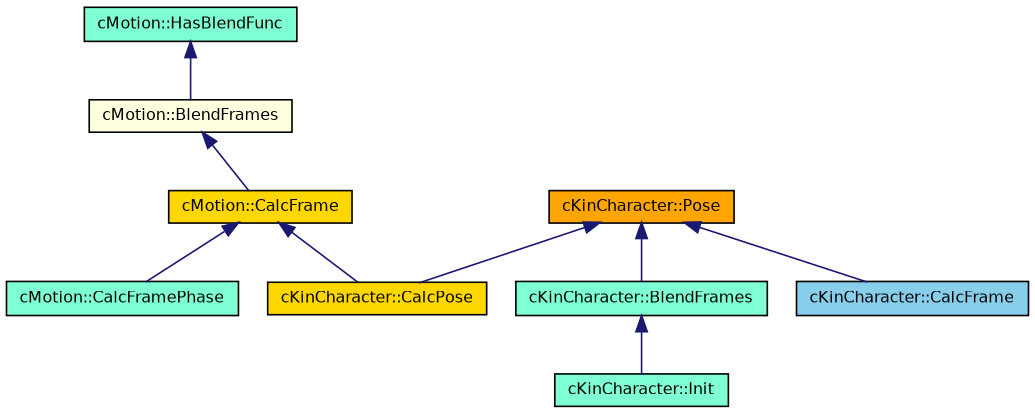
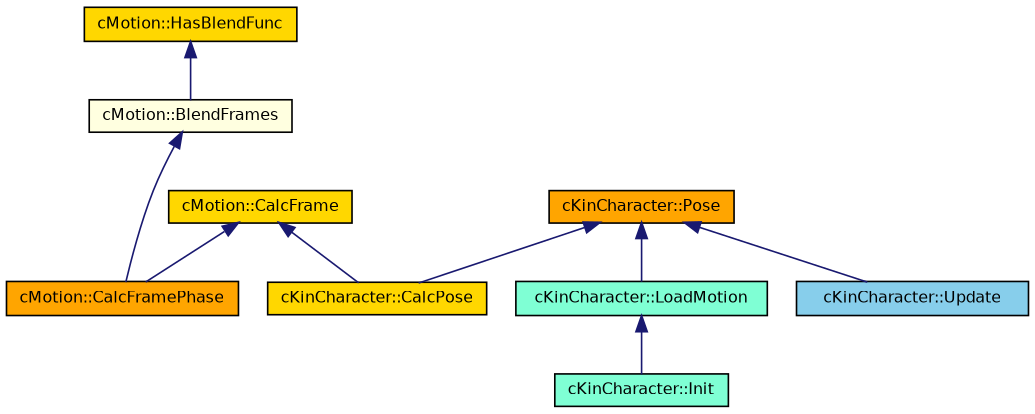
node "cMotion::HasBlendFunc": fillcolor aquamarine -> gold
edge "cMotion::CalcFrame" -> "cMotion::BlendFrames": now "cMotion::CalcFramePhase" -> "cMotion::BlendFrames"
node "cMotion::CalcFramePhase": fillcolor aquamarine -> orange
node "cKinCharacter::BlendFrames": label "cKinCharacter::BlendFrames" -> "cKinCharacter::LoadMotion"
node "cKinCharacter::CalcFrame": label "cKinCharacter::CalcFrame" -> "cKinCharacter::Update"
